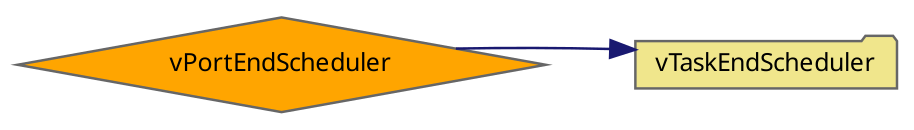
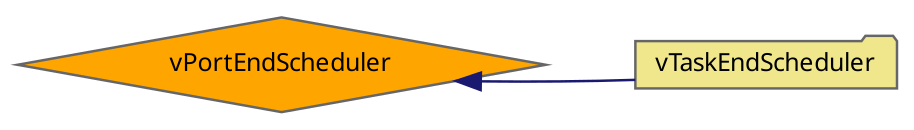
edge "vPortEndScheduler" -> "vTaskEndScheduler": reversed
